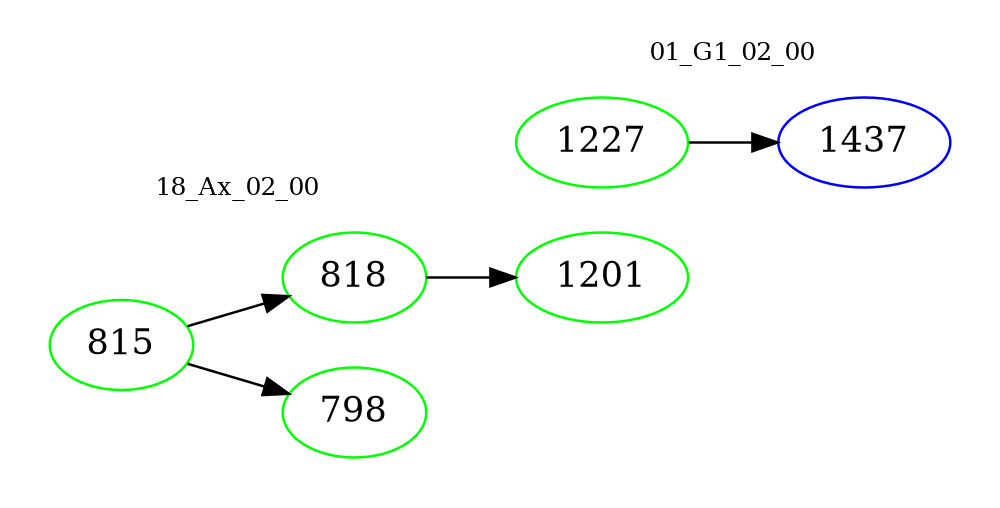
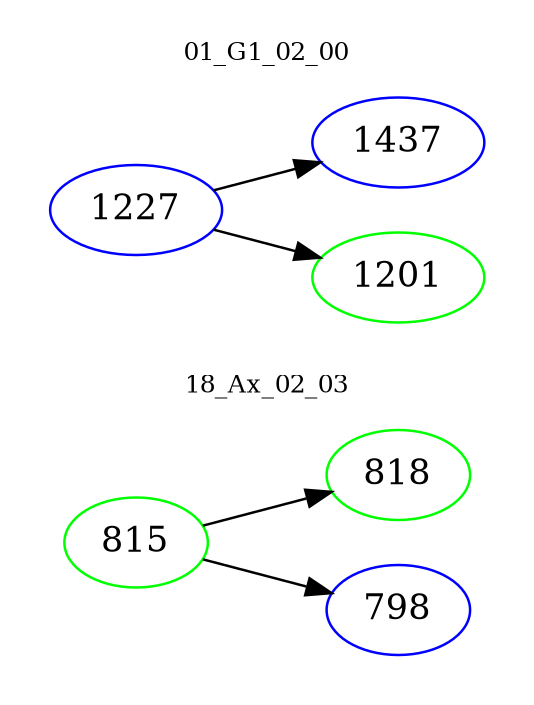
node "1227": color green -> blue
cluster "18_Ax_02_00": label "18_Ax_02_00" -> "18_Ax_02_03"
edge "818" -> "1201": now "1227" -> "1201"
node "798": color green -> blue
